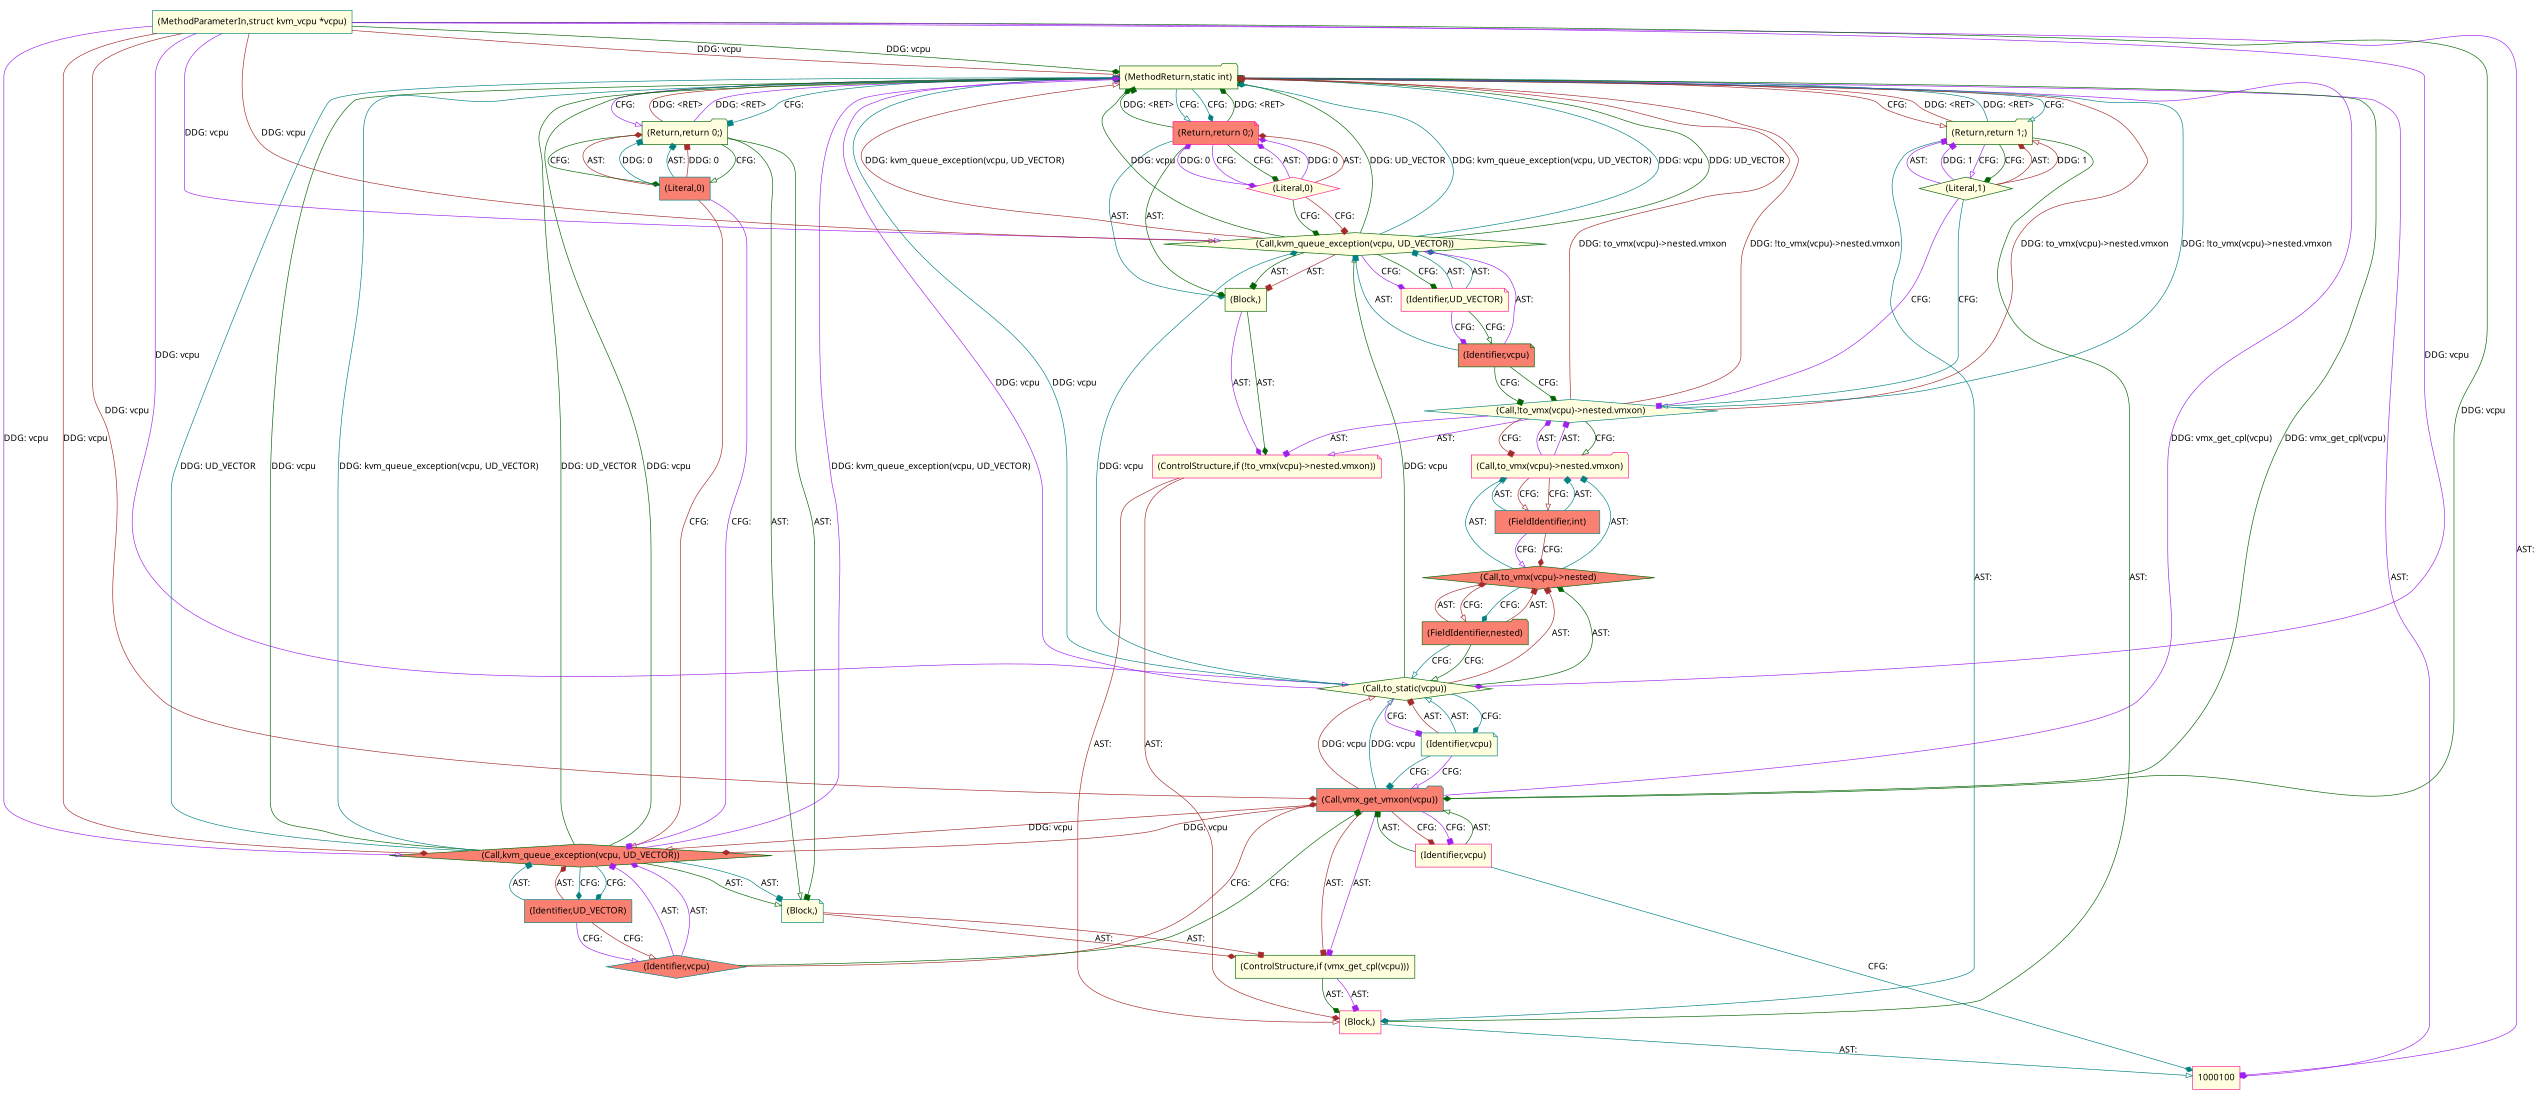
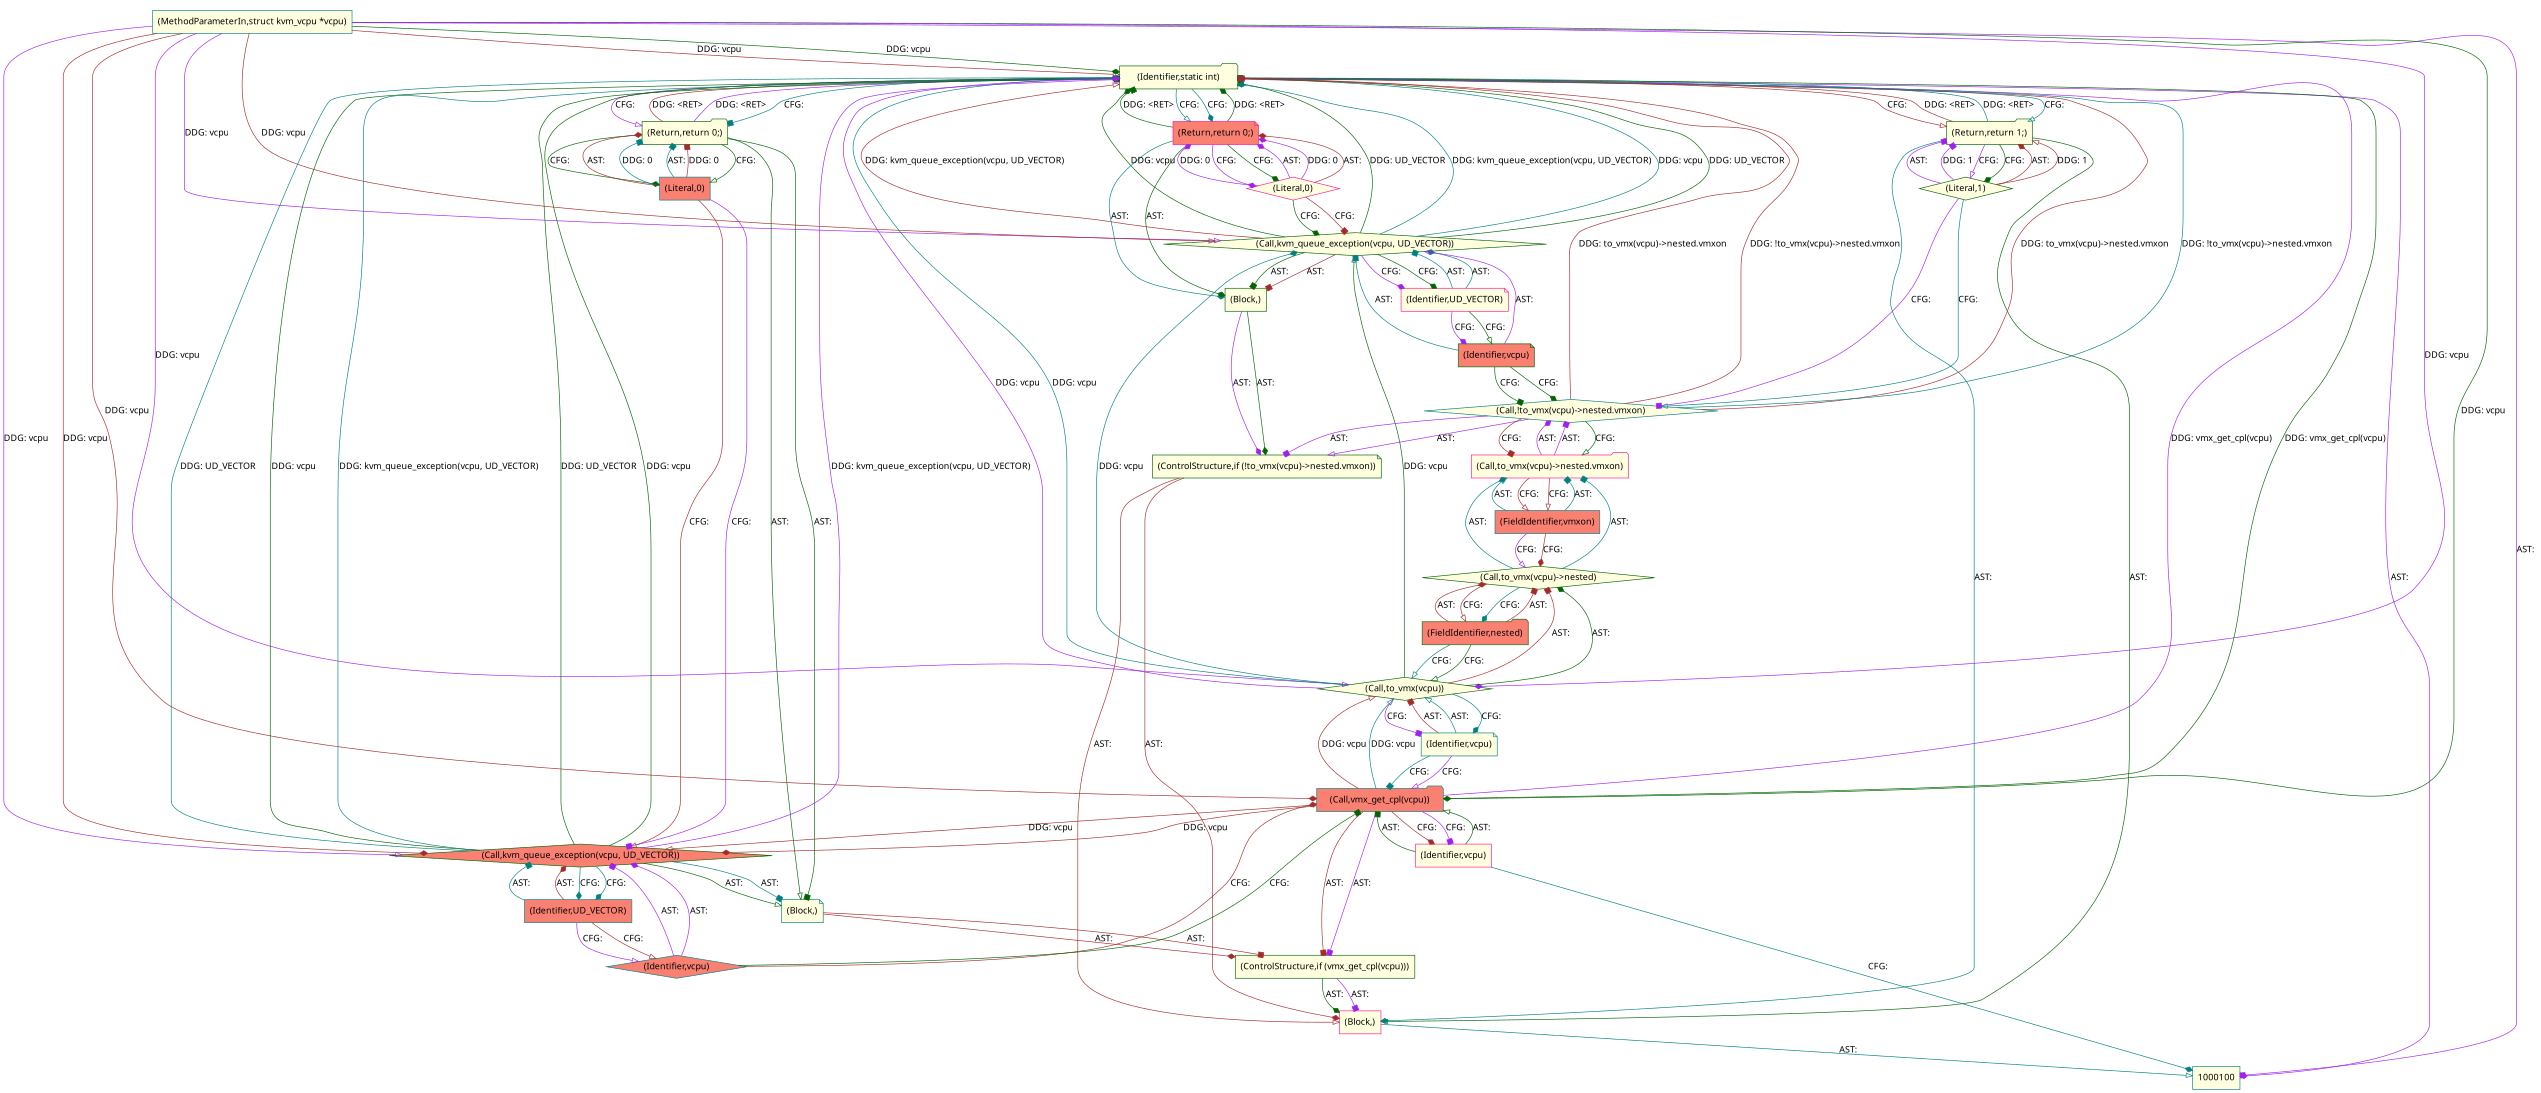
node "(MethodReturn,static int)": label "(MethodReturn,static int)" -> "(Identifier,static int)"
node "(ControlStructure,if (!to_vmx(vcpu)->nested.vmxon))": color deeppink -> darkgreen
node "(FieldIdentifier,int)": label "(FieldIdentifier,int)" -> "(FieldIdentifier,vmxon)"
node "(Call,to_vmx(vcpu)->nested)": fillcolor salmon -> lightyellow
node "(Call,to_static(vcpu))": label "(Call,to_static(vcpu))" -> "(Call,to_vmx(vcpu))"
node "(Call,vmx_get_vmxon(vcpu))": label "(Call,vmx_get_vmxon(vcpu))" -> "(Call,vmx_get_cpl(vcpu))"
node "1000100": color deeppink -> teal
